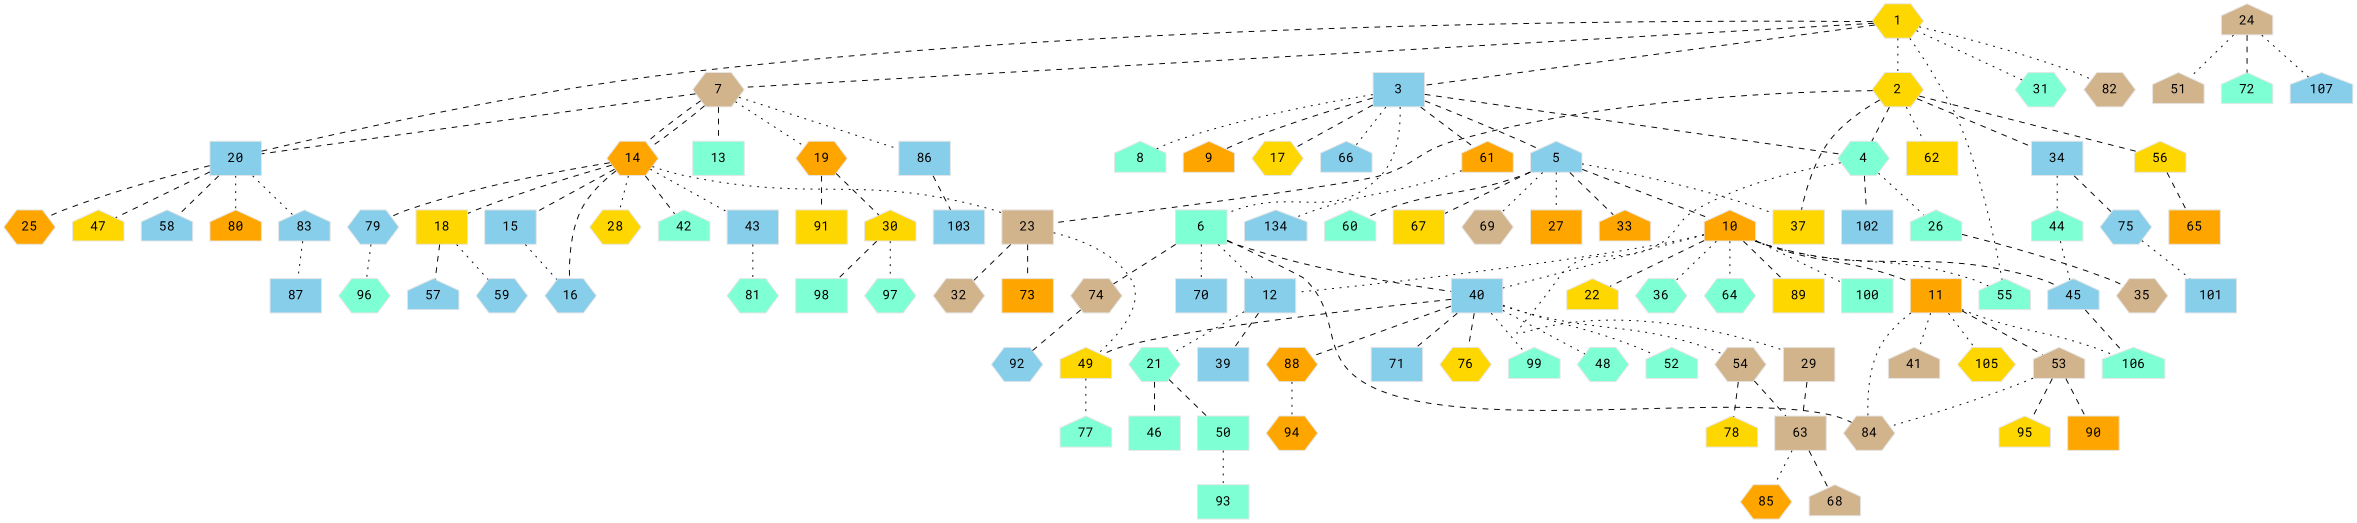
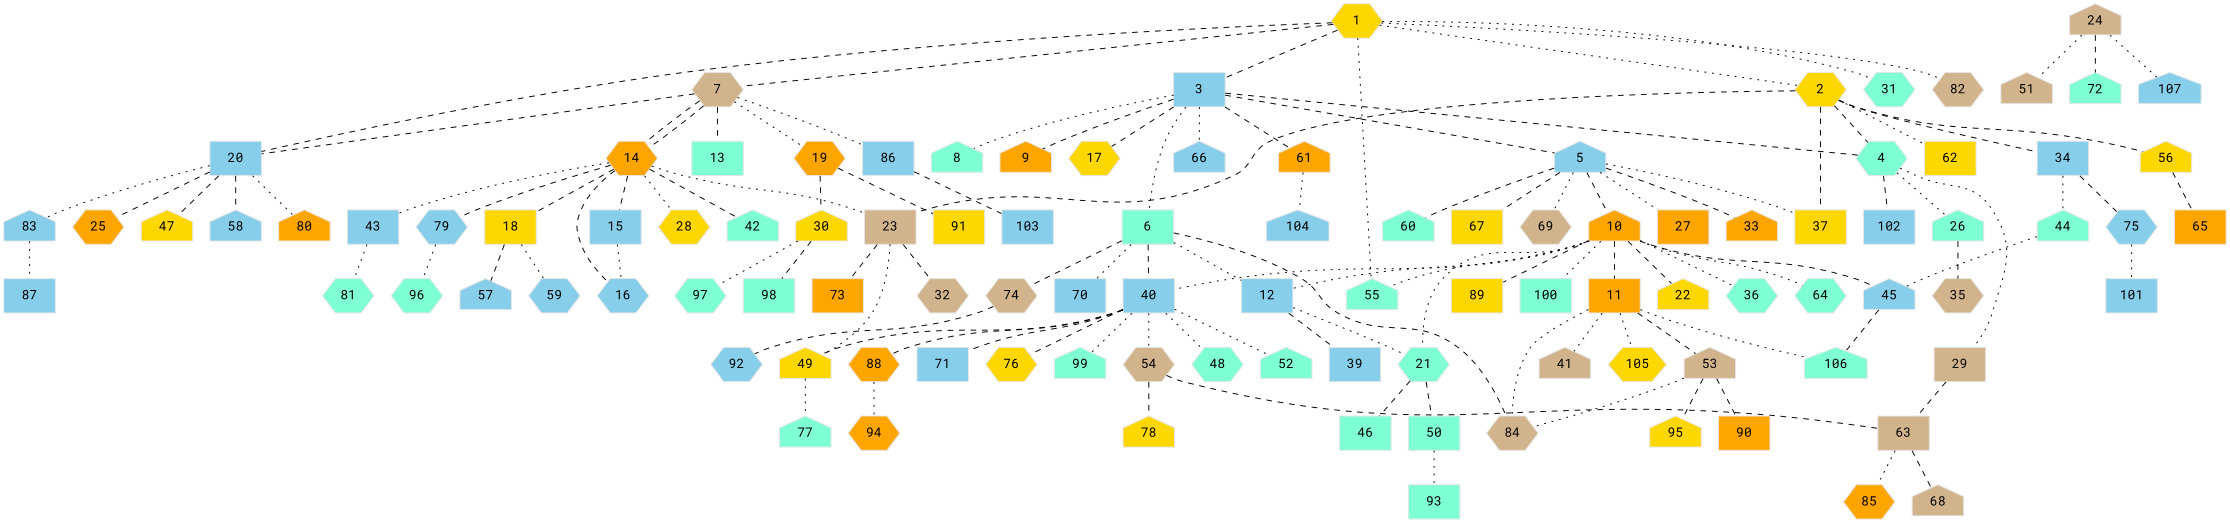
node "134": label "134" -> "104"
edge "10" -- "21": added
